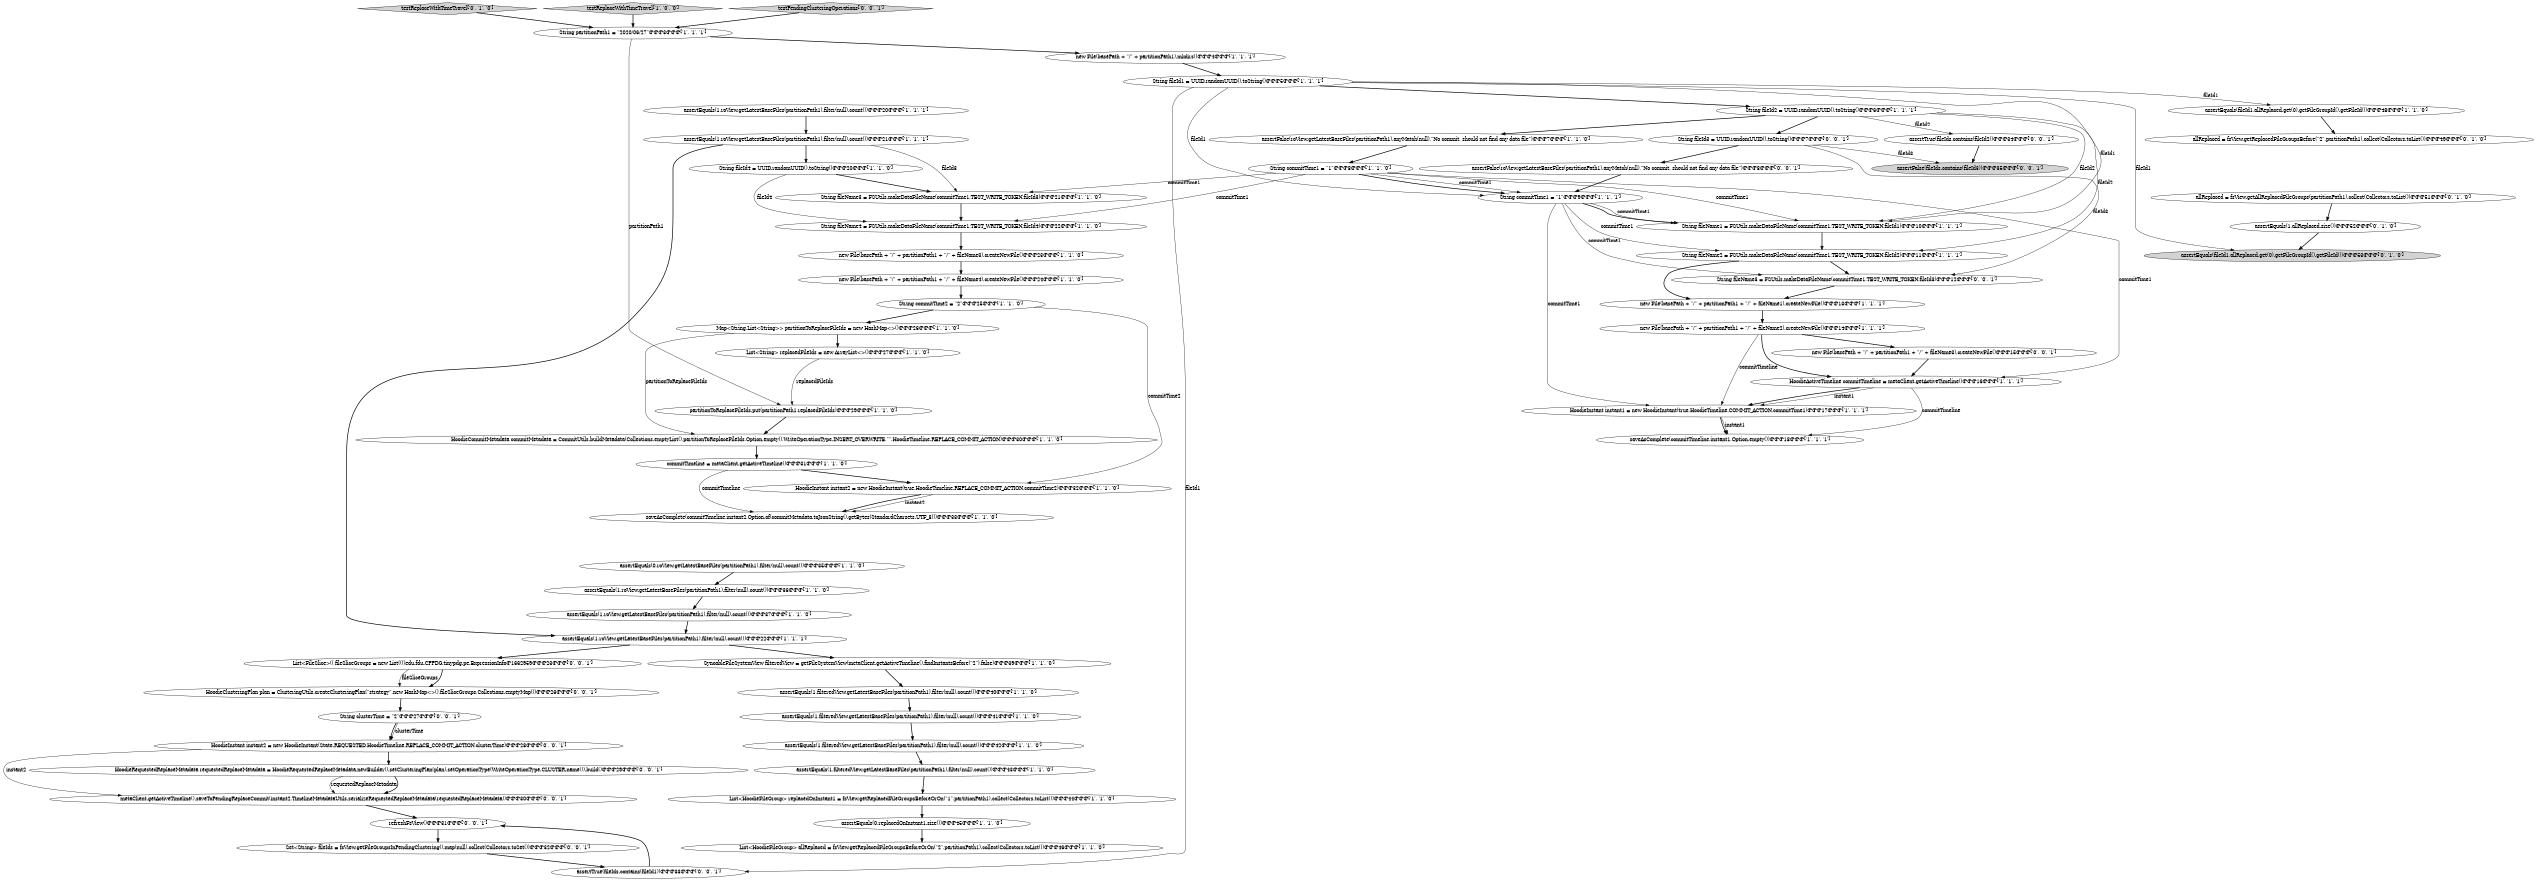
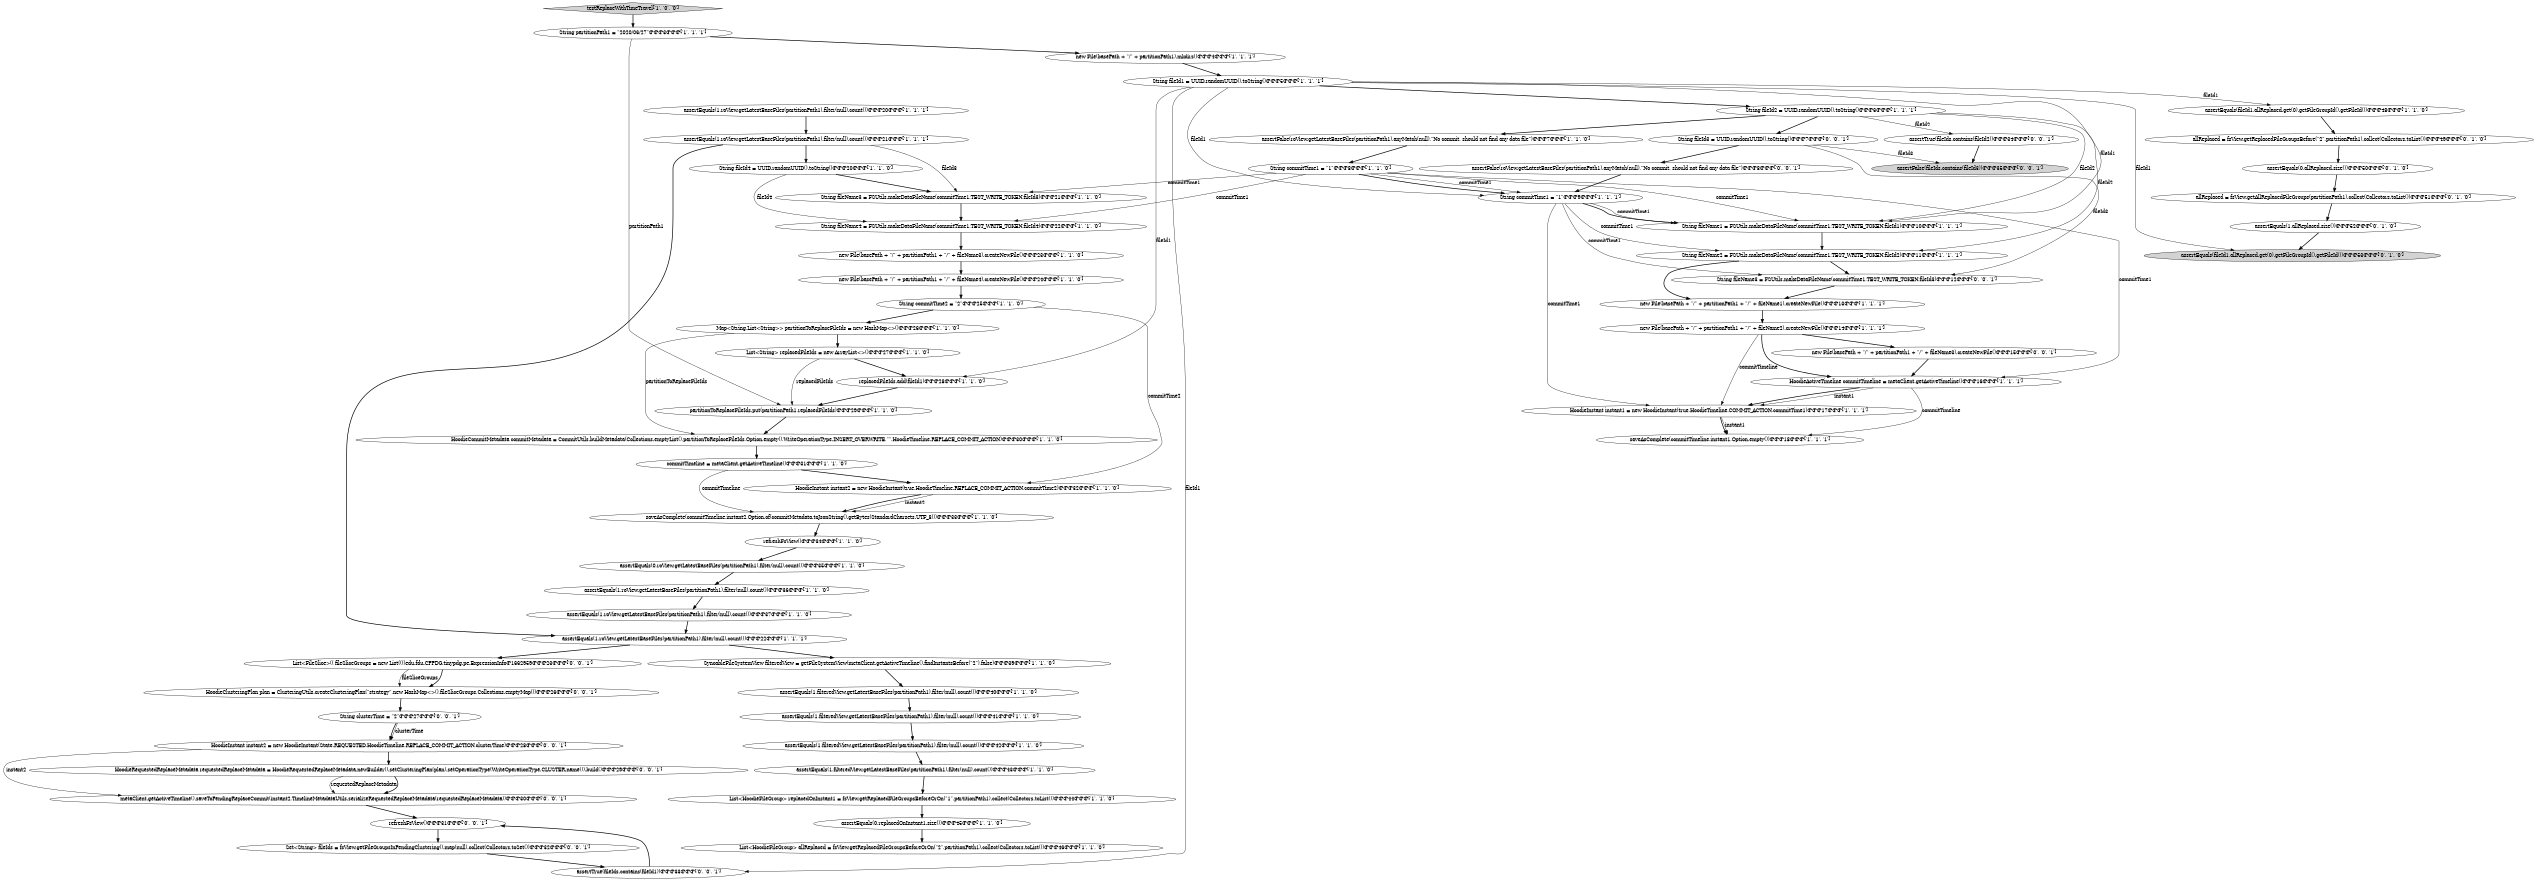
node "testReplaceWithTimeTravel['0', '1', '0']": removed
node "testPendingClusteringOperations['0', '0', '1']": removed
node "assertEquals(0,allReplaced.size())@@@50@@@['0', '1', '0']": added
node "replacedFileIds.add(fileId1)@@@28@@@['1', '1', '0']": added
node "refreshFsView()@@@34@@@['1', '1', '0']": added
